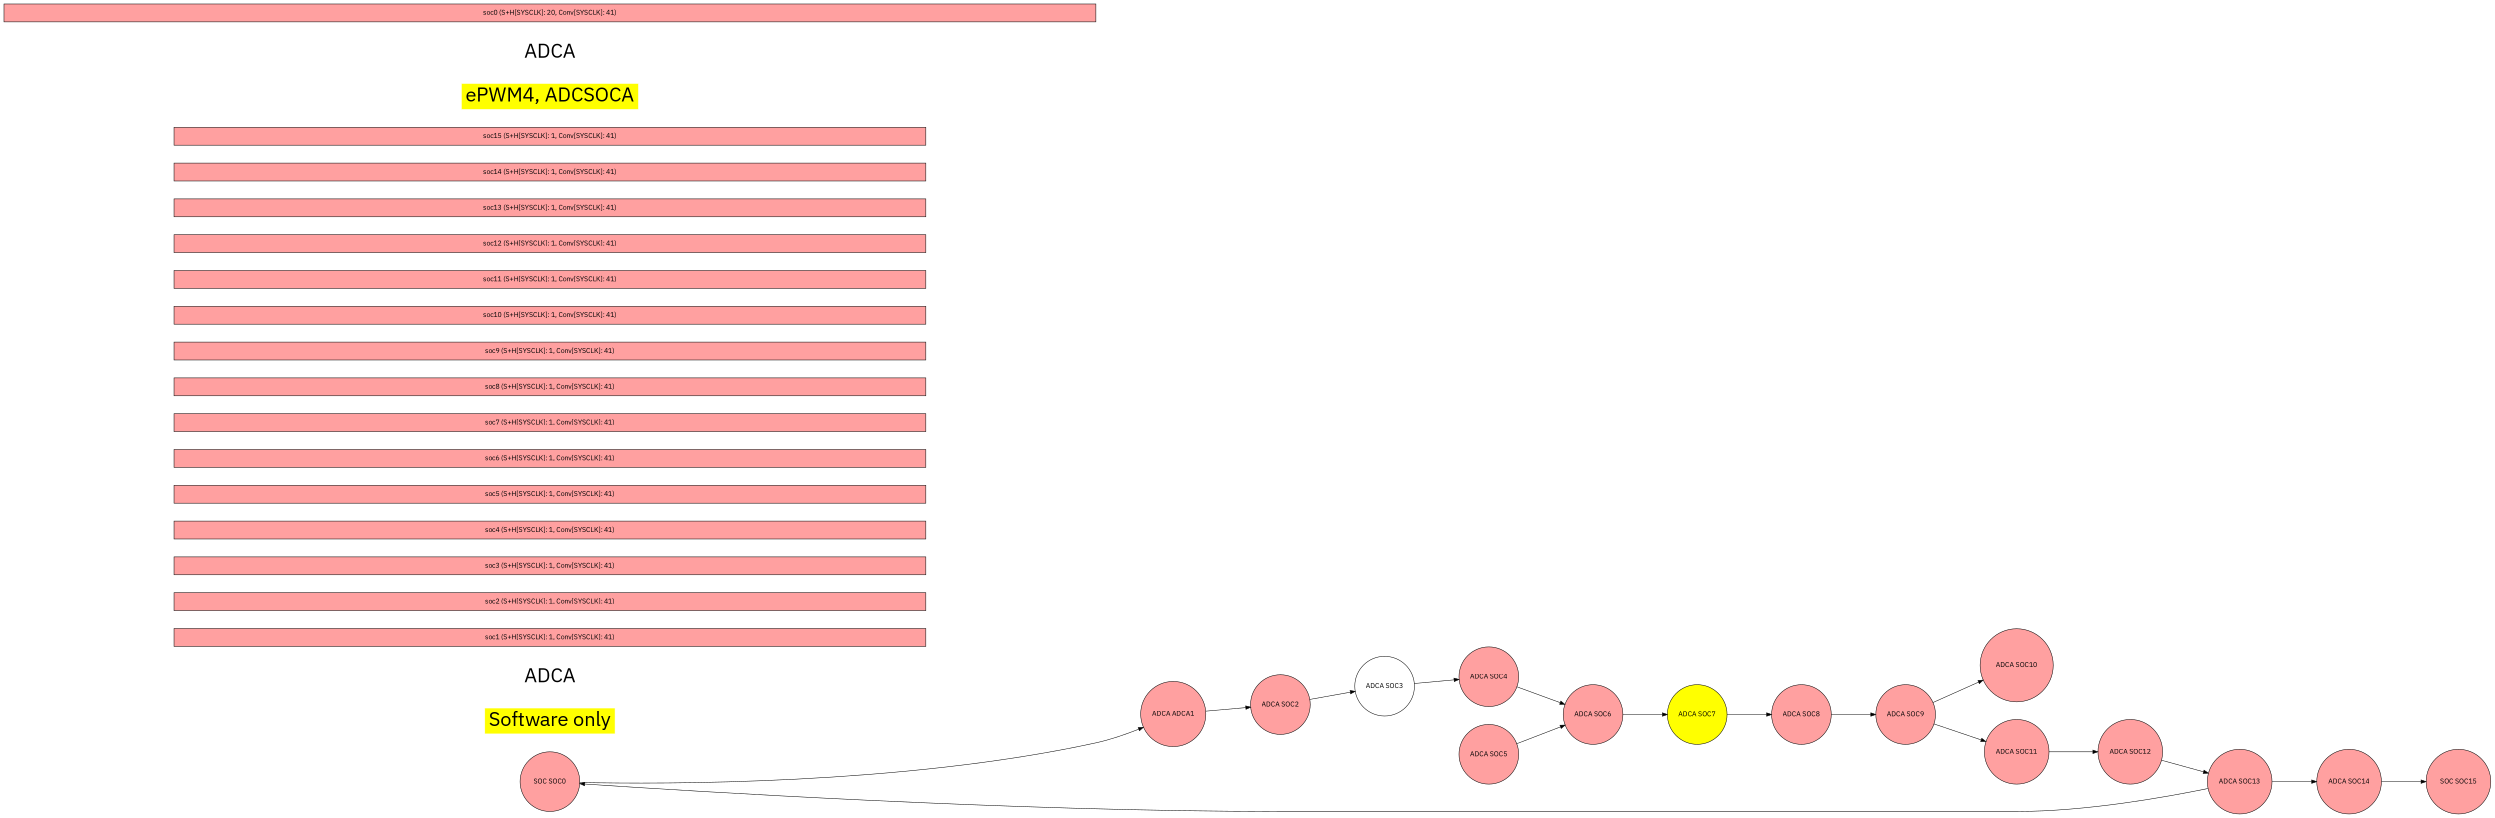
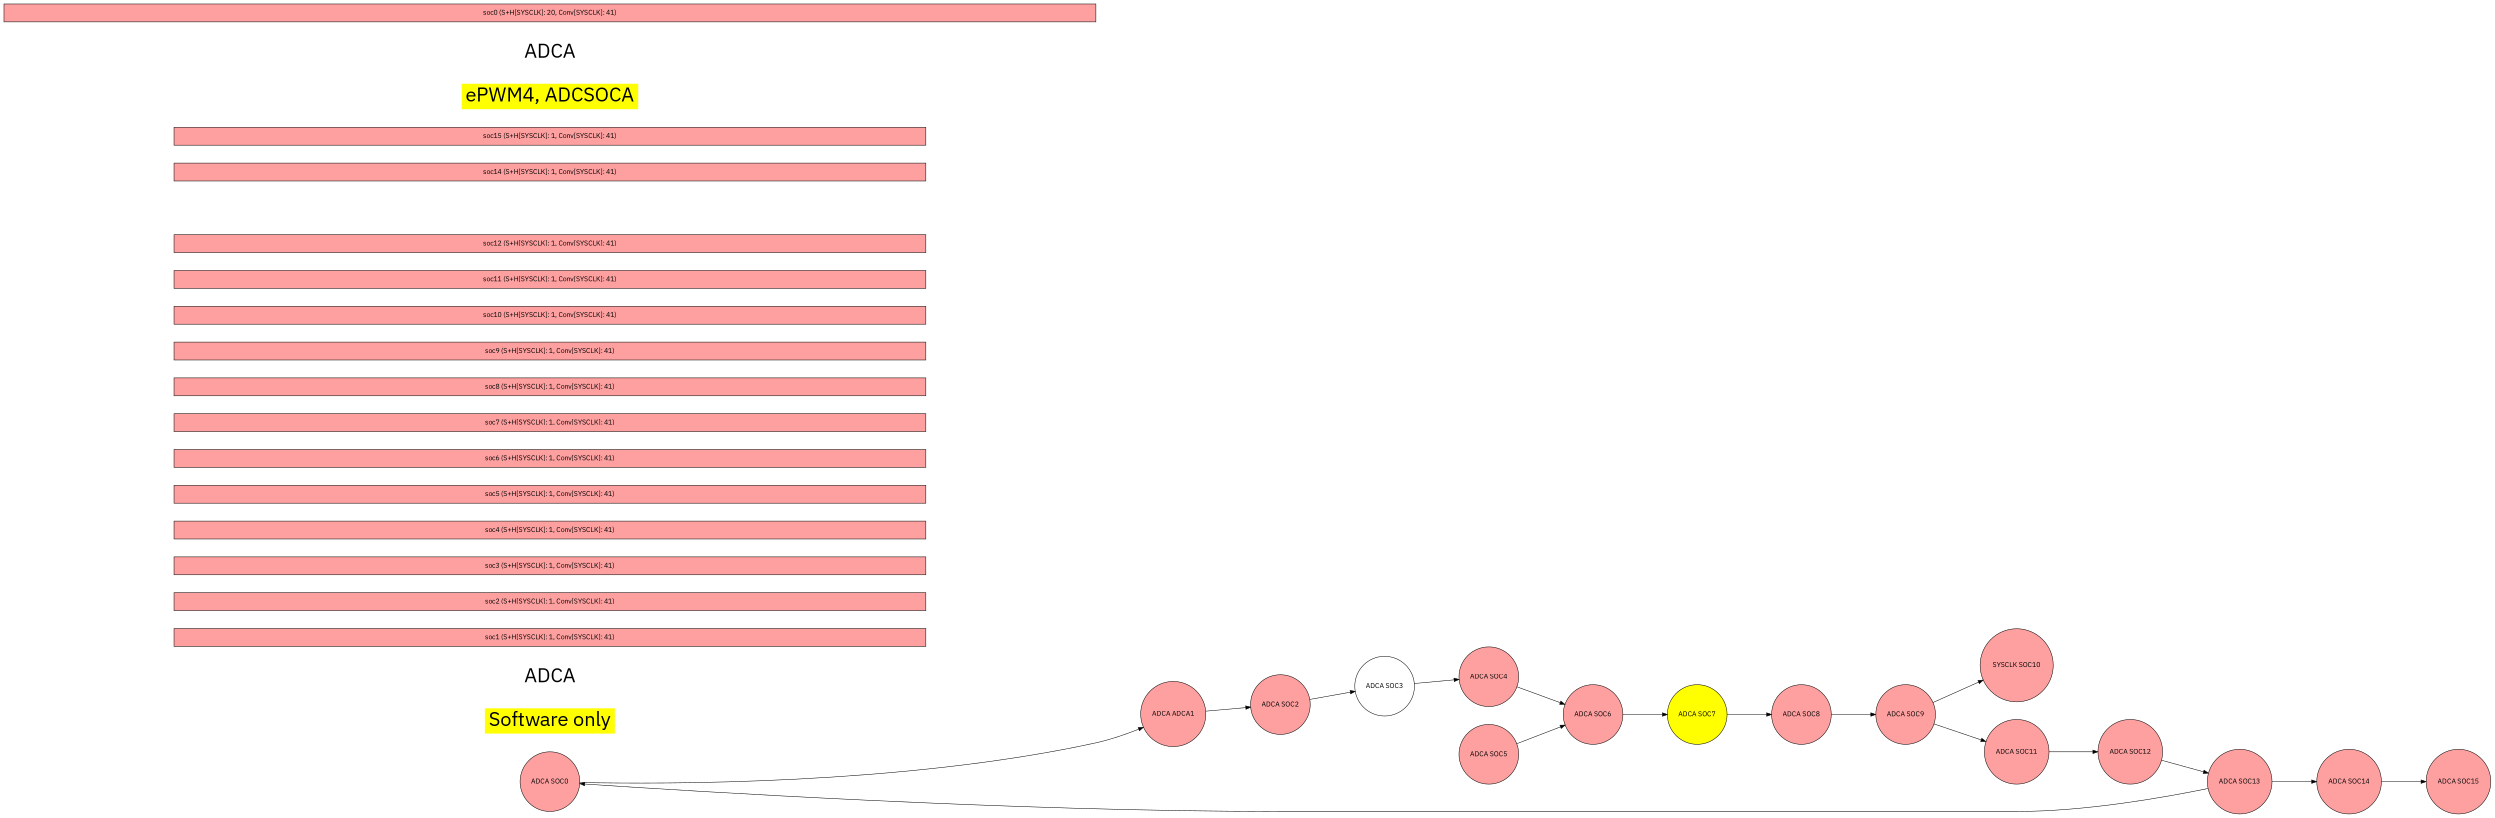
node "soc13 (S+H[SYSCLK]: 1, Conv[SYSCLK]: 41)": removed
node "ADCA SOC10": label "ADCA SOC10" -> "SYSCLK SOC10"
node "SOC SOC0": label "SOC SOC0" -> "ADCA SOC0"
node "SOC SOC15": label "SOC SOC15" -> "ADCA SOC15"
